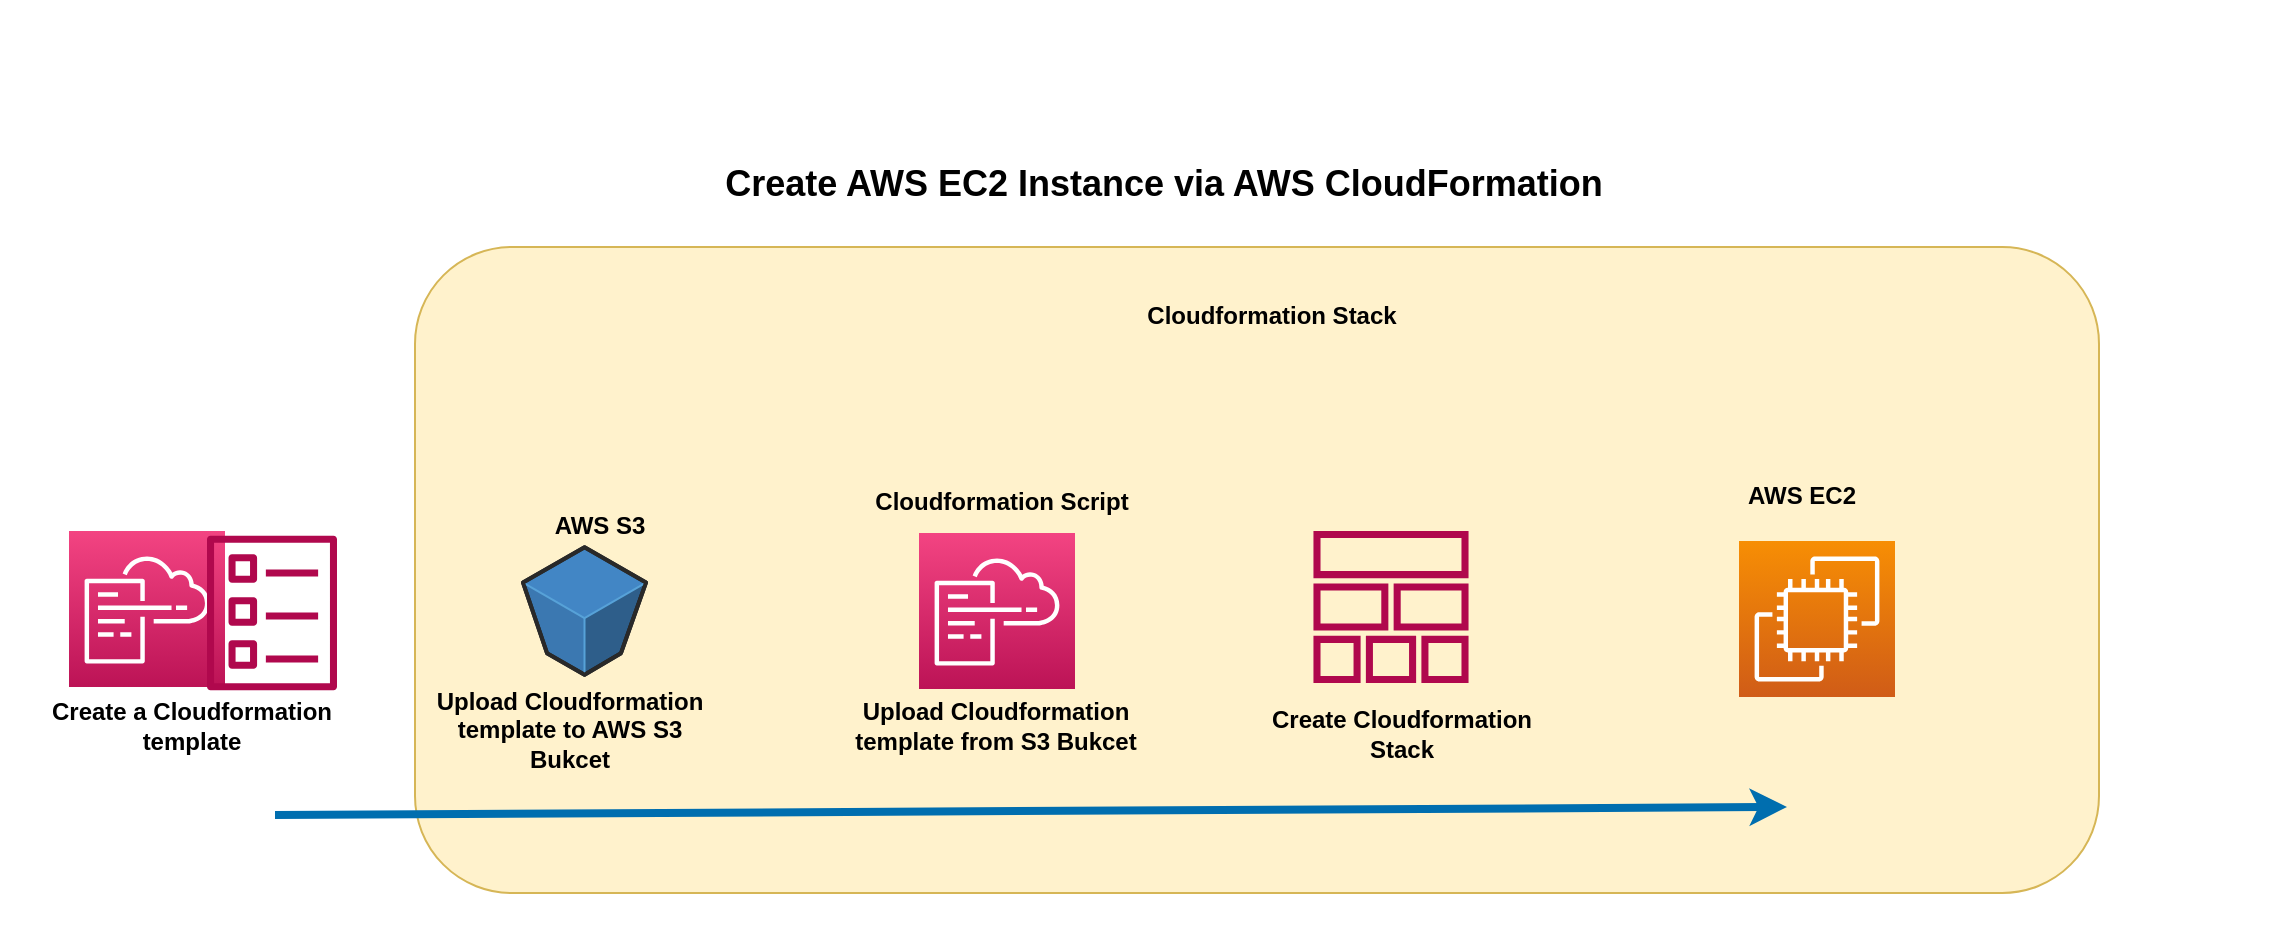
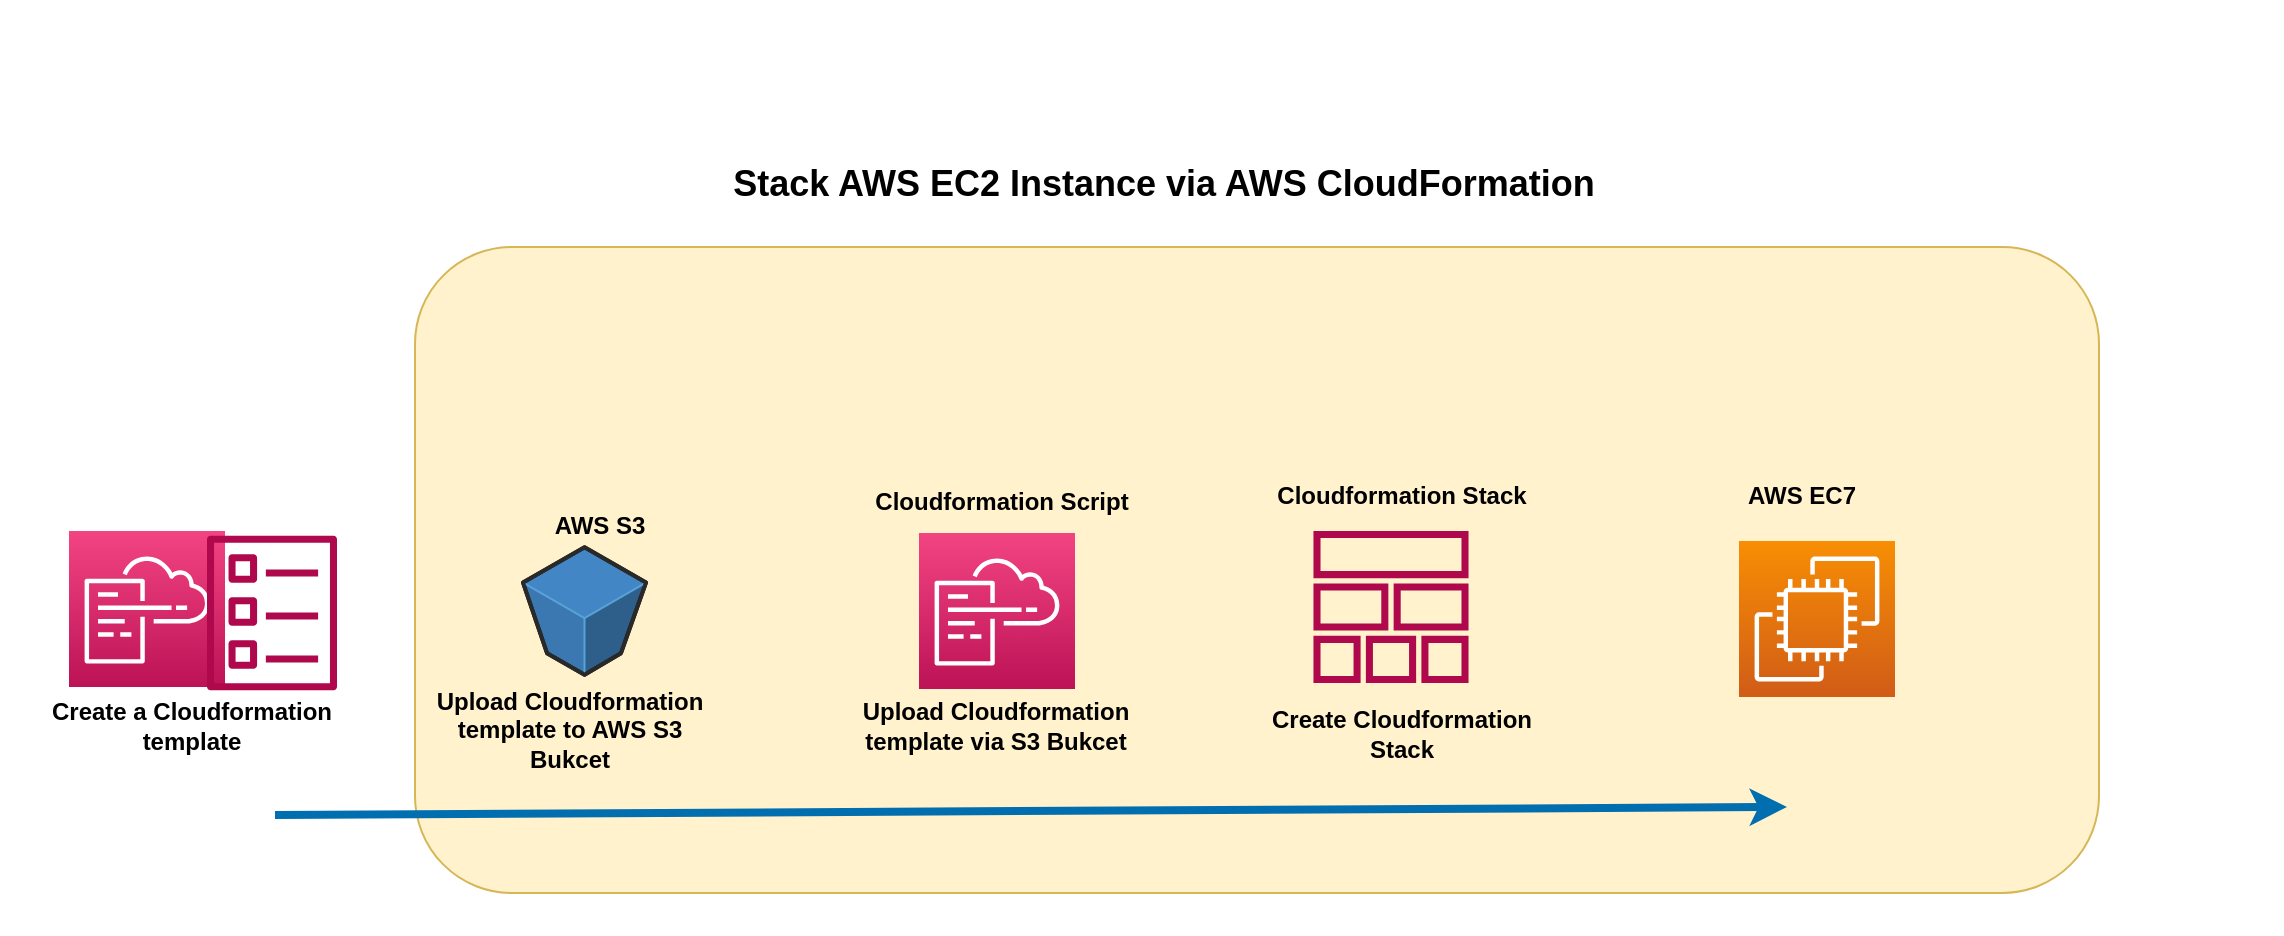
node "Create AWS EC2 Instance via AWS CloudFormation": label "Create AWS EC2 Instance via AWS CloudFormation" -> "Stack AWS EC2 Instance via AWS CloudFormation"
node "Cloudformation Stack": moved (1273, 317) -> (1403, 497)
node "AWS EC2": label "AWS EC2" -> "AWS EC7"
node "Upload Cloudformation template from S3 Bukcet": label "Upload Cloudformation template from S3 Bukcet" -> "Upload Cloudformation template via S3 Bukcet"
